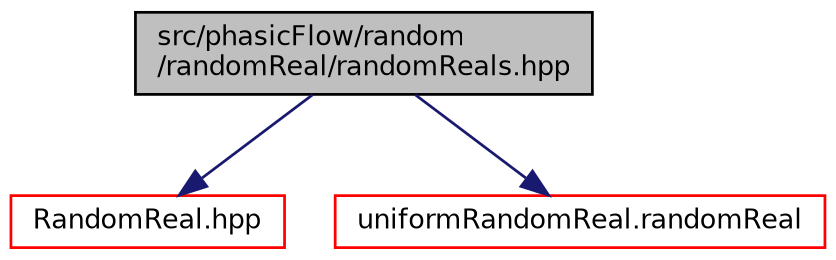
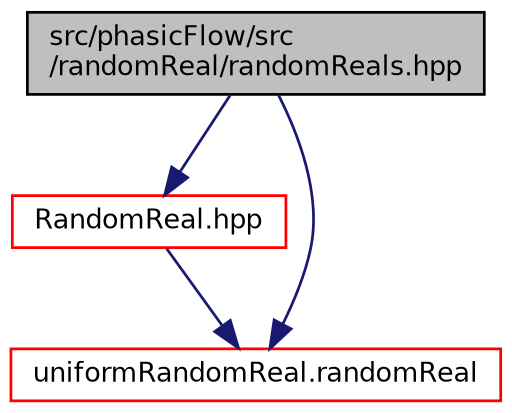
node "src/phasicFlow/random /randomReal/randomReals.hpp": label "src/phasicFlow/random /randomReal/randomReals.hpp" -> "src/phasicFlow/src /randomReal/randomReals.hpp"
edge "RandomReal.hpp" -> "uniformRandomReal.randomReal": added
